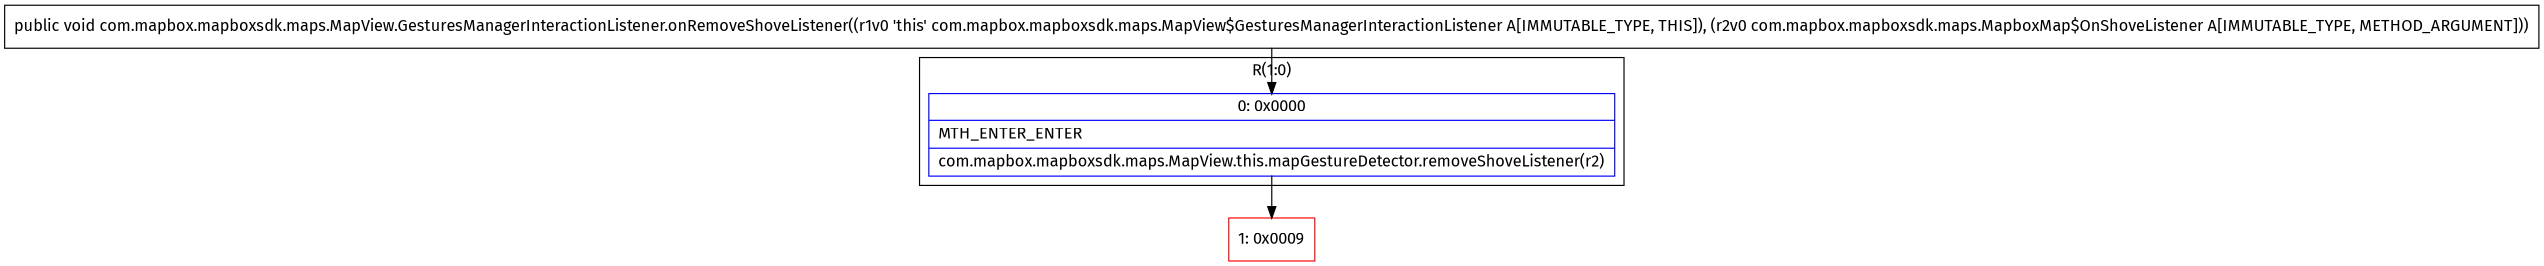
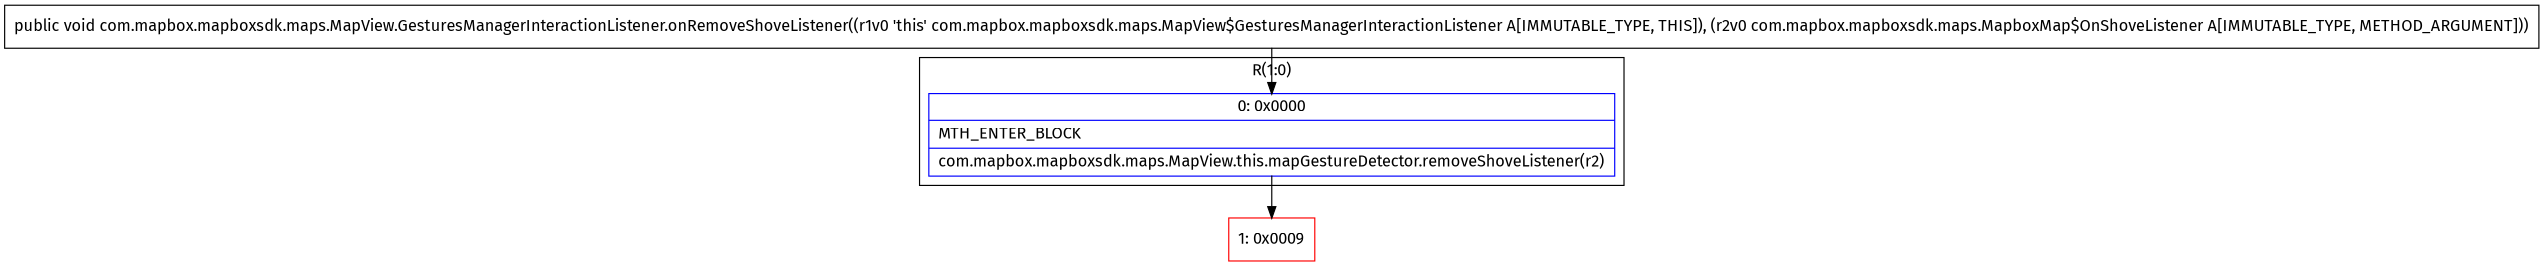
node "0: 0x0000": text "MTH_ENTER_ENTER" -> "MTH_ENTER_BLOCK"
